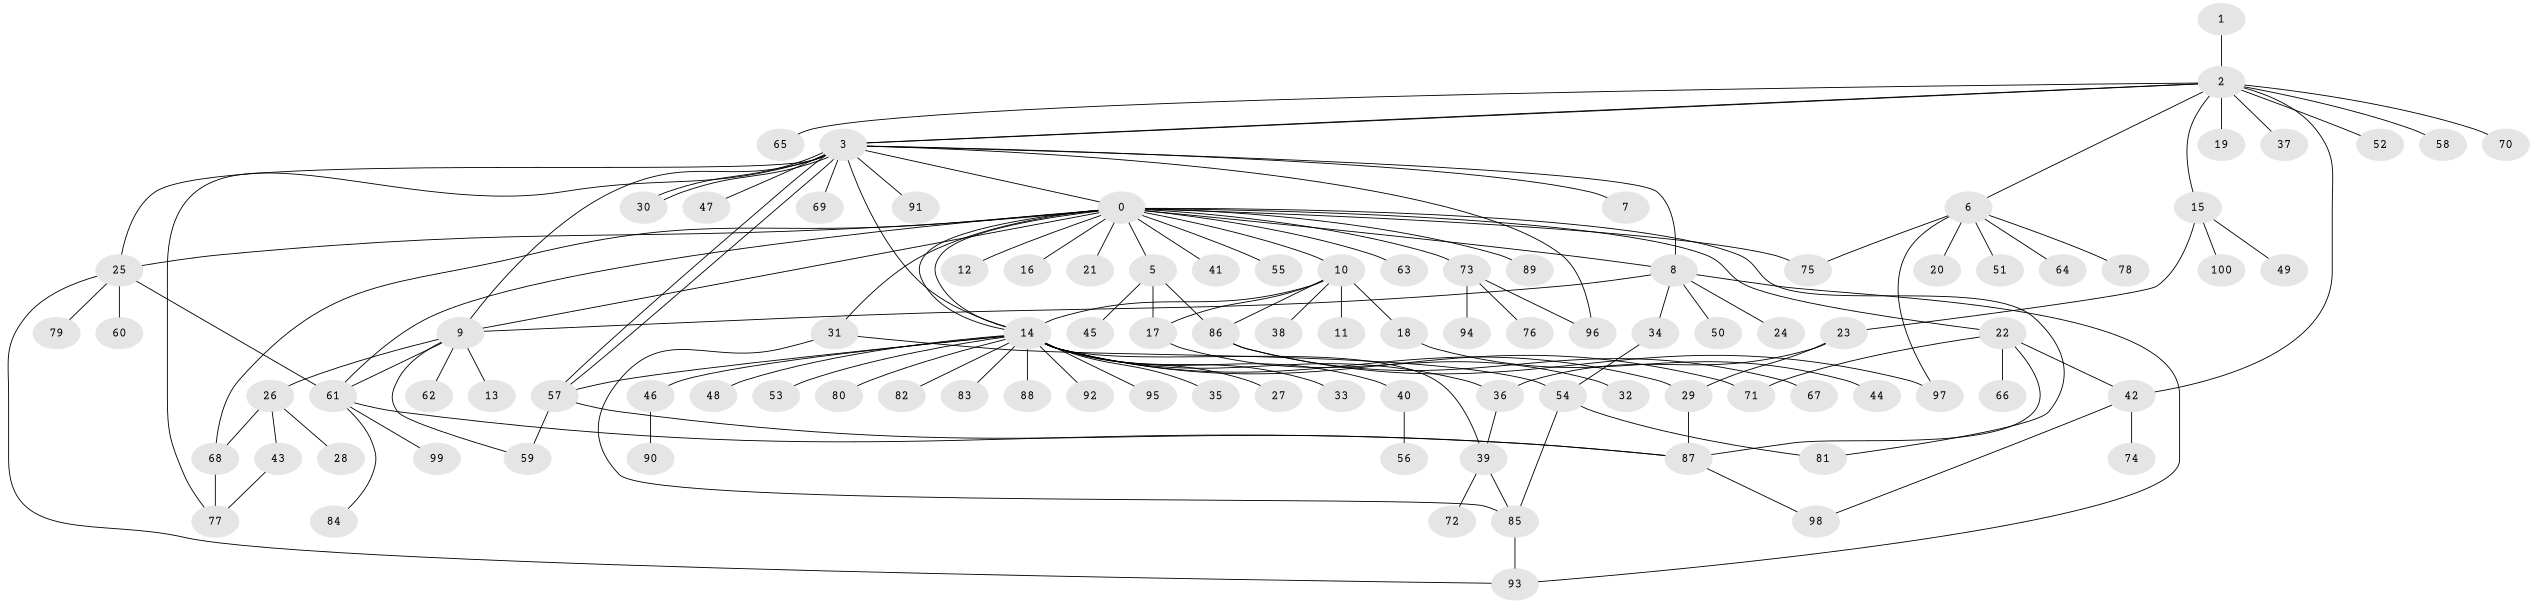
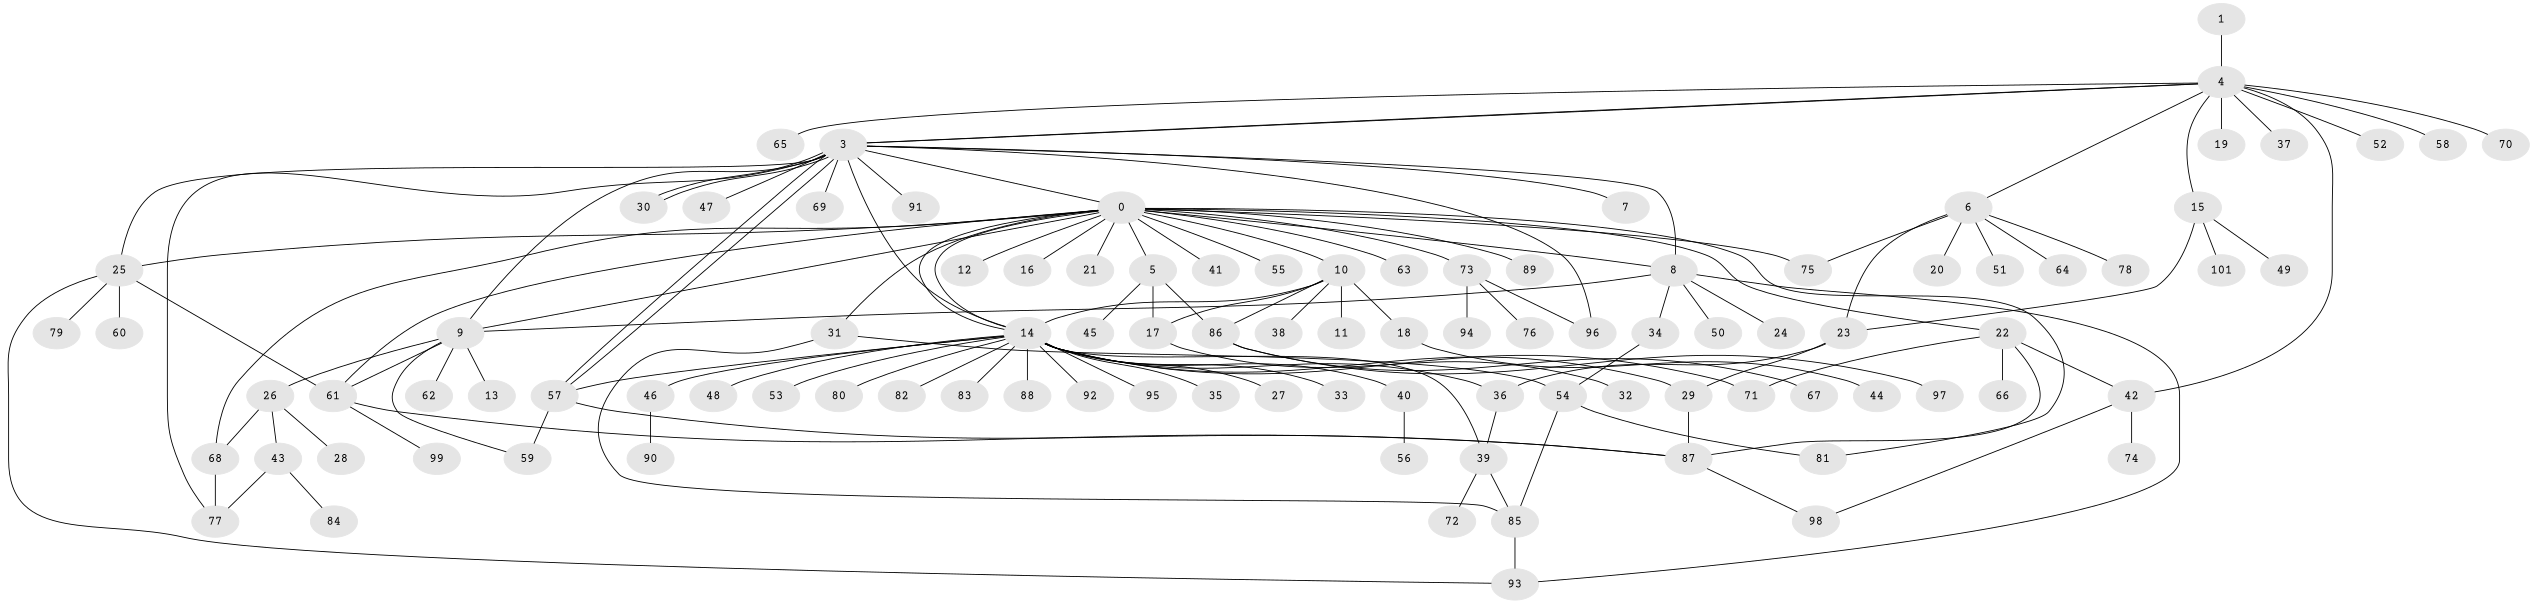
node "2": label "2" -> "4"
node "100": label "100" -> "101"
edge "6" -- "97": now "6" -- "23"
edge "61" -- "84": now "43" -- "84"
